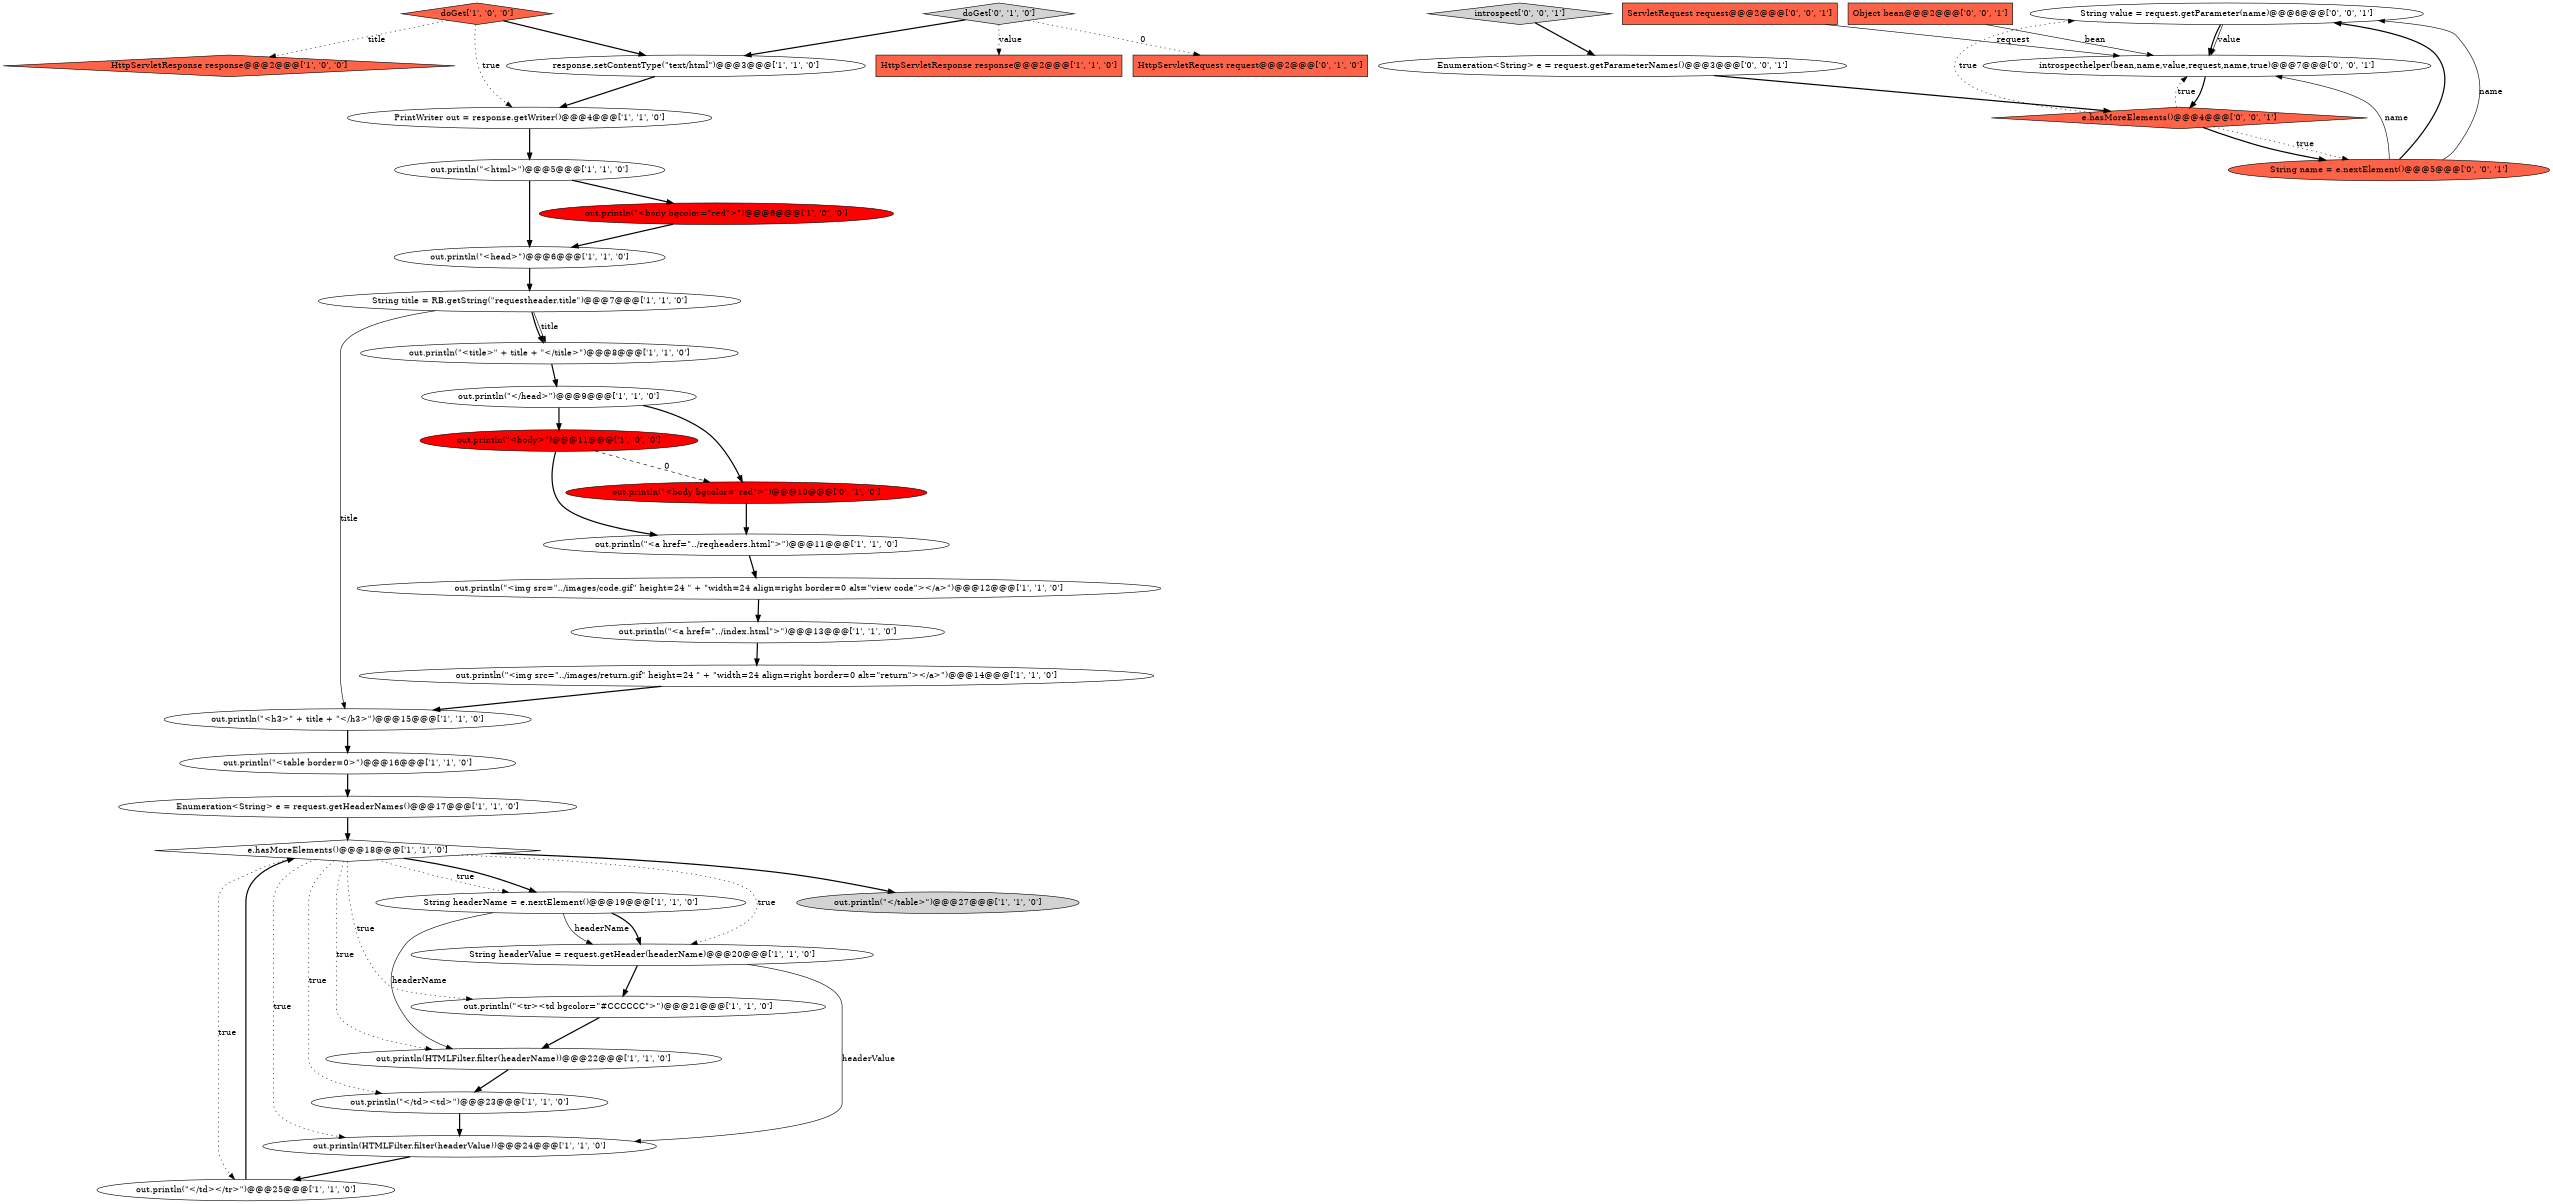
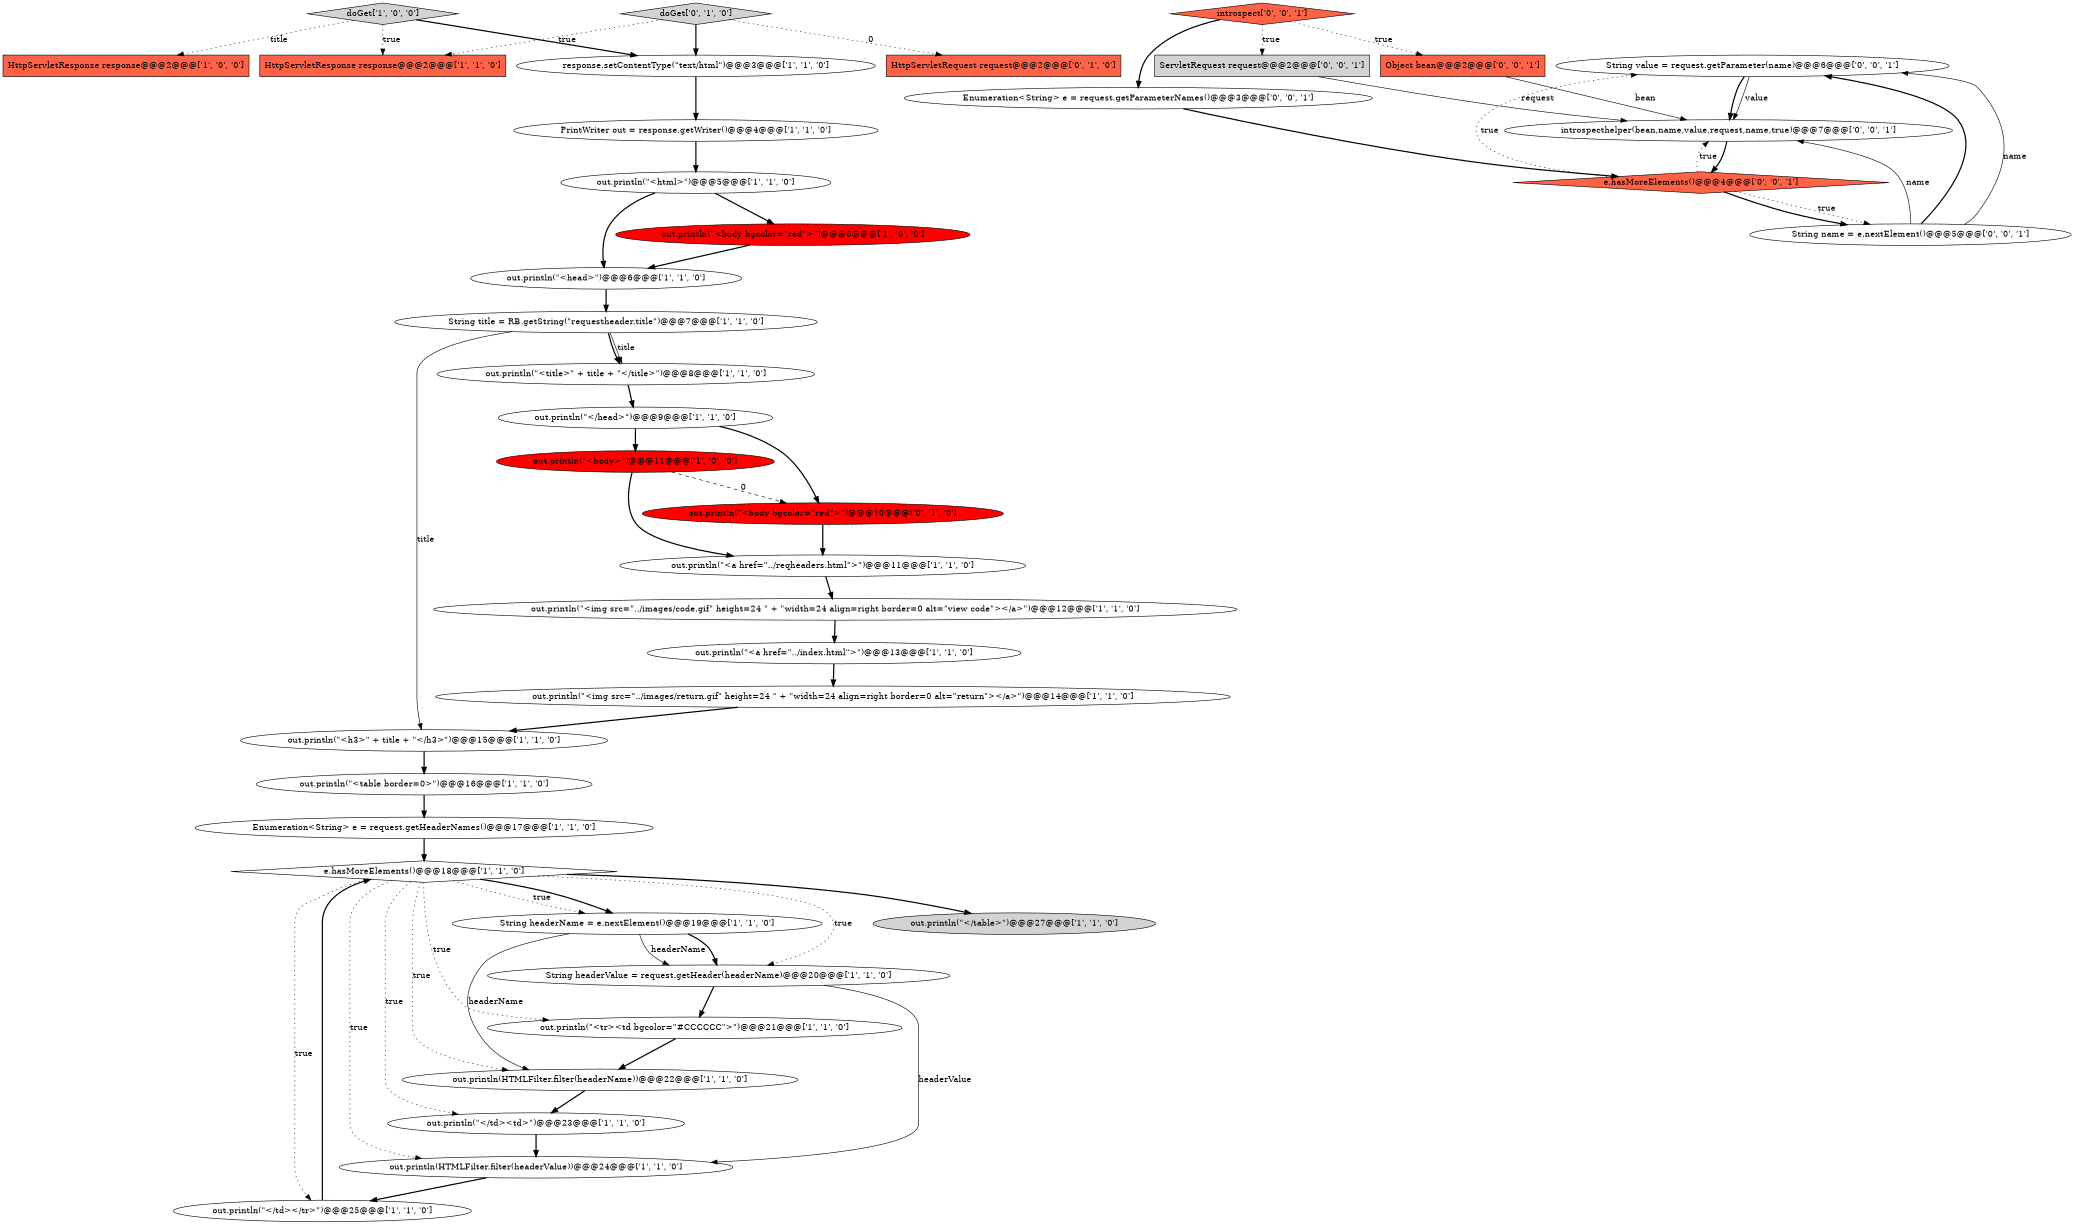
node "doGet['1', '0', '0']": fillcolor tomato -> lightgray
node "introspect['0', '0', '1']": fillcolor lightgray -> tomato
node "ServletRequest request@@@2@@@['0', '0', '1']": fillcolor tomato -> lightgray
edge "introspect['0', '0', '1']" -> "ServletRequest request@@@2@@@['0', '0', '1']": added, label "true"
edge "introspect['0', '0', '1']" -> "Object bean@@@2@@@['0', '0', '1']": added, label "true"
edge "doGet['0', '1', '0']" -> "HttpServletResponse response@@@2@@@['1', '1', '0']": label "value" -> "true"
node "HttpServletResponse response@@@2@@@['1', '0', '0']": shape diamond -> box
edge "doGet['1', '0', '0']" -> "PrintWriter out = response.getWriter()@@@4@@@['1', '1', '0']": now "doGet['1', '0', '0']" -> "HttpServletResponse response@@@2@@@['1', '1', '0']"
node "String name = e.nextElement()@@@5@@@['0', '0', '1']": fillcolor tomato -> white
